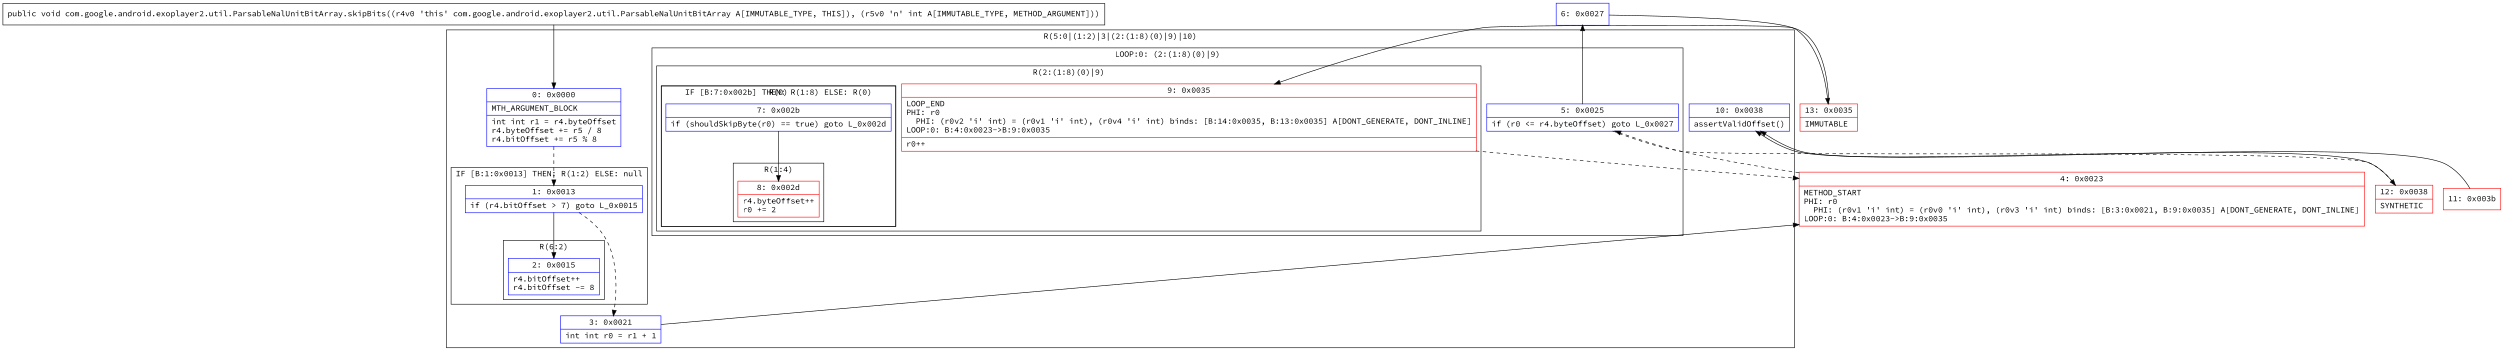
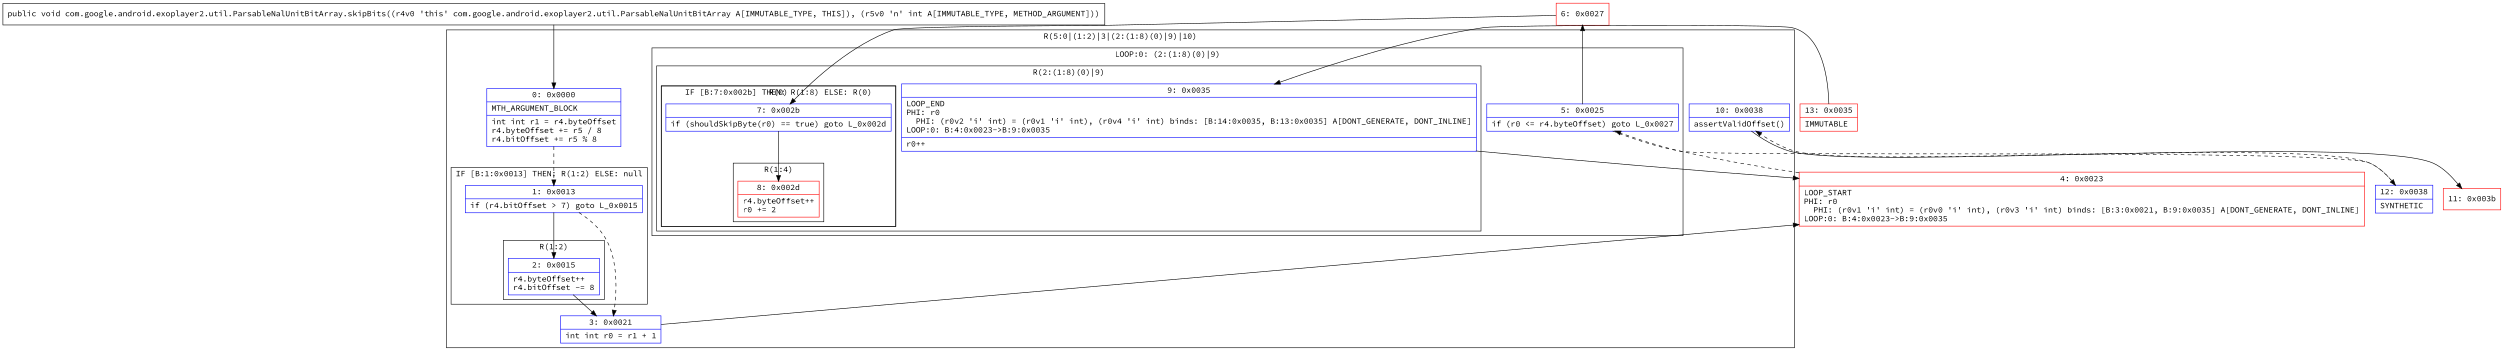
node "6: 0x0027": color blue -> red
edge "6: 0x0027" -> "13: 0x0035": now "6: 0x0027" -> "7: 0x002b"
node "9: 0x0035": color red -> blue
edge "12: 0x0038" -> "10: 0x0038": style solid -> dashed
edge "11: 0x003b" -> "10: 0x0038": reversed
edge "9: 0x0035" -> "4: 0x0023": style dashed -> solid
node "4: 0x0023": text "METHOD_START" -> "LOOP_START"
node "12: 0x0038": color red -> blue
cluster "R(6:2)": label "R(6:2)" -> "R(1:2)"
node "2: 0x0015": text "r4.bitOffset++" -> "r4.byteOffset++"
edge "2: 0x0015" -> "3: 0x0021": added
